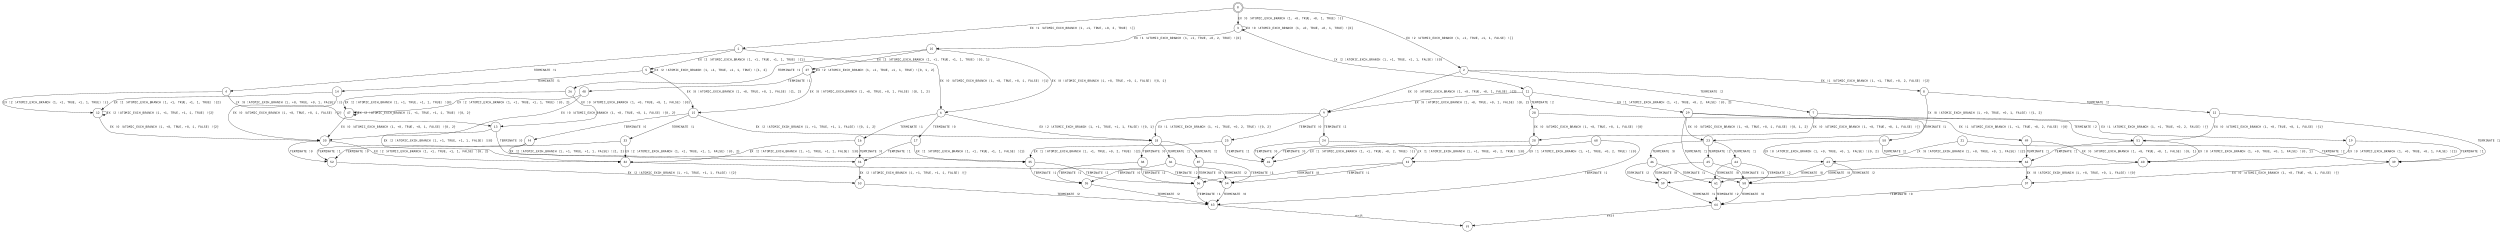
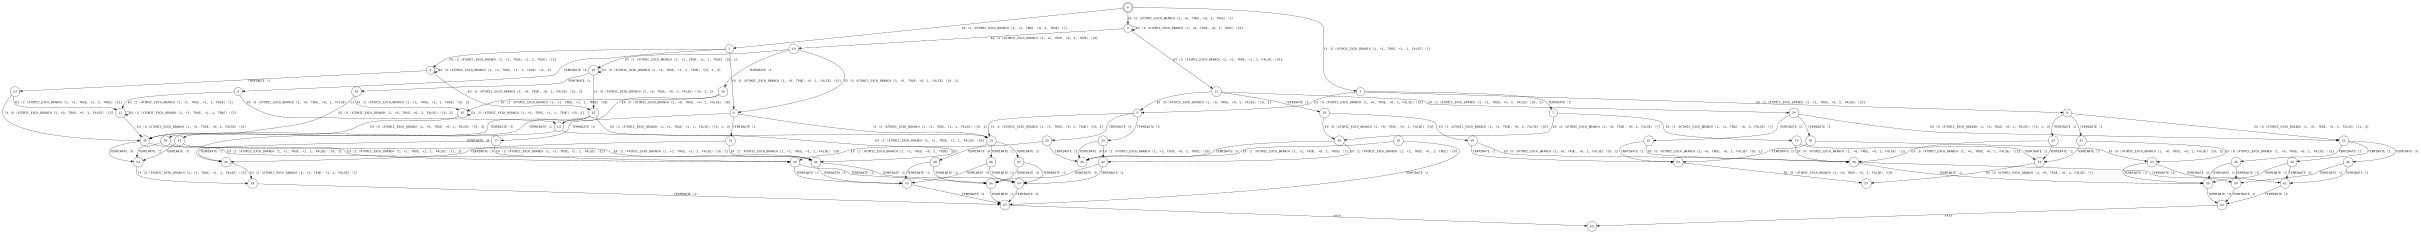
edge "8" -> "21": added, label "TERMINATE !1"
edge "22" -> "51": now "22" -> "40"
edge "29" -> "58": now "40" -> "58"
edge "32" -> "55": added, label "TERMINATE !0"
edge "57" -> "64": removed, label "TERMINATE !0"
